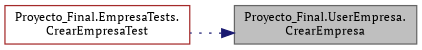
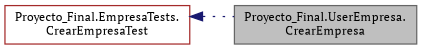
edge "Proyecto_Final.EmpresaTests. CrearEmpresaTest" -> "Proyecto_Final.UserEmpresa. CrearEmpresa": reversed
